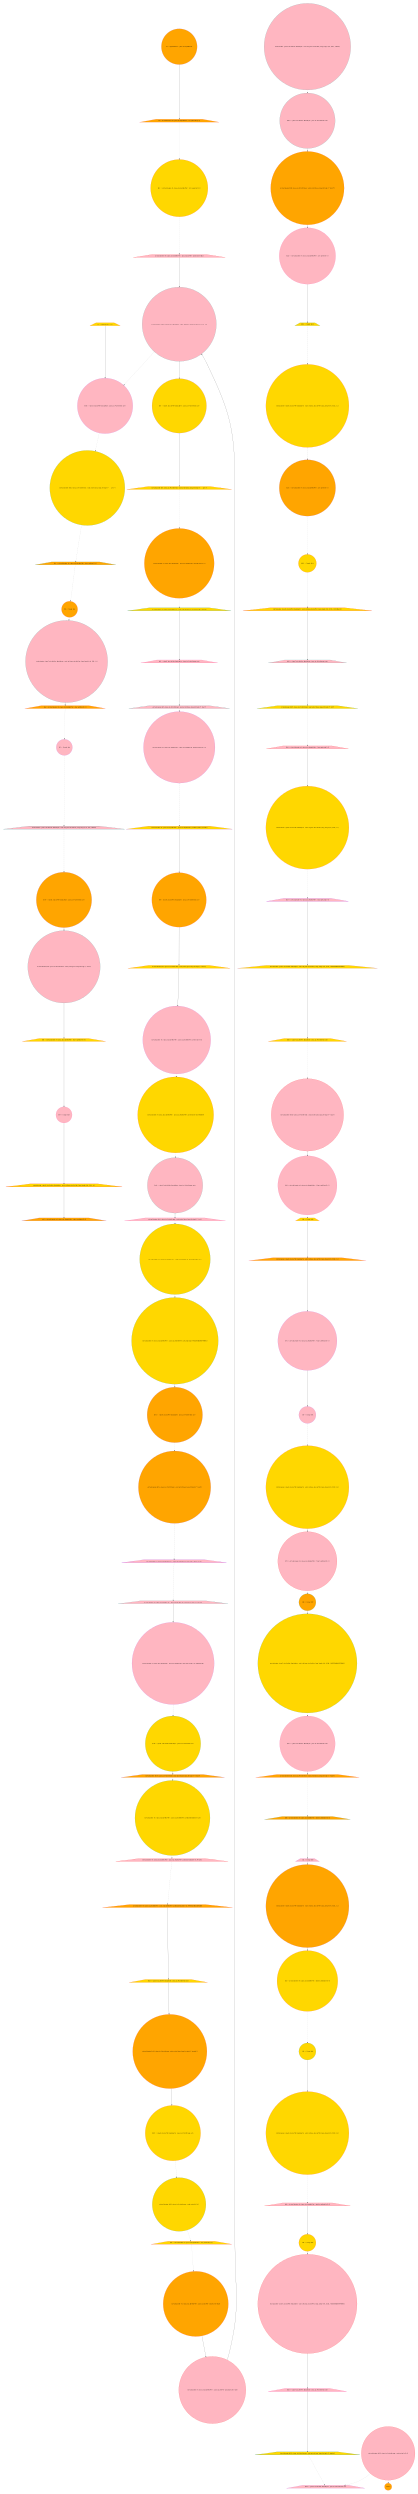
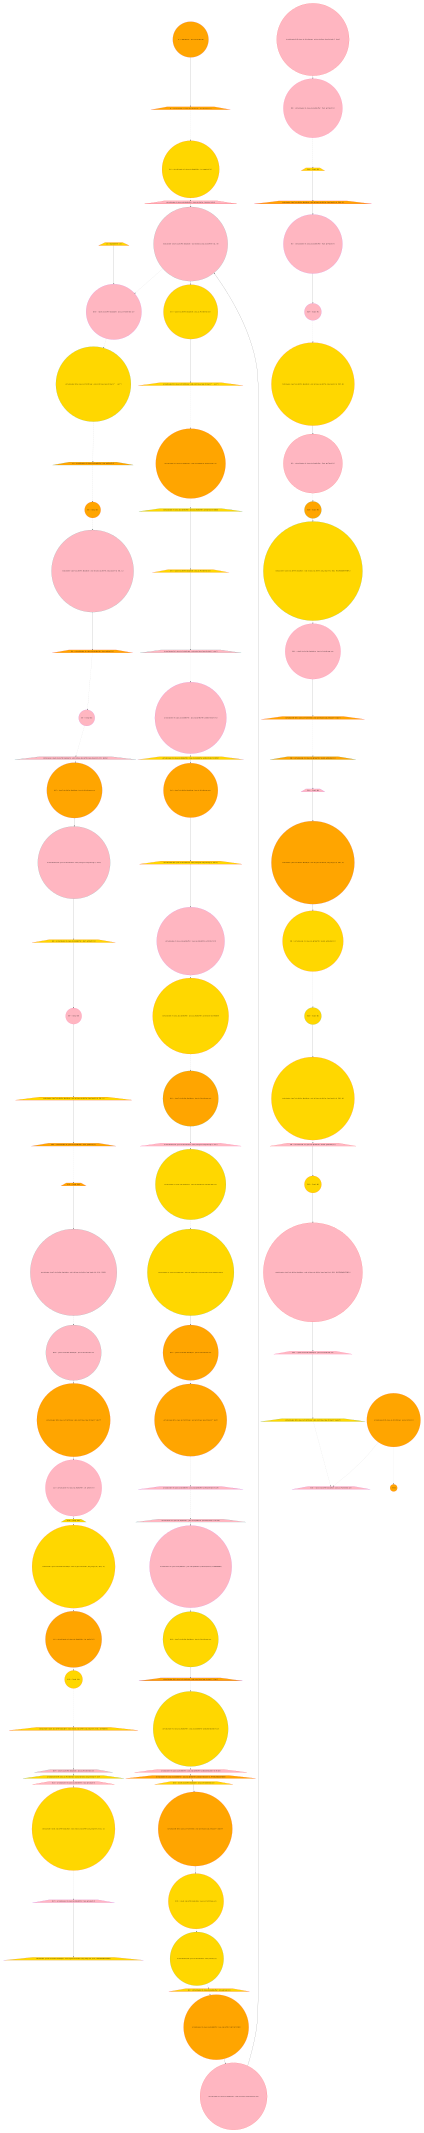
node "$r5 = <javaT.nio.Buffer.BasicByte: java.io.PrintStream out>": fillcolor lightpink -> gold
node "$r30 = <javaT.nio.Buffer.BasicByte: java.io.PrintStream out>": removed
node "$l11 = (long) $s10": added
node "$r11 = <javaT.nio.Buffer.BasicByte: java.io.PrintStream out>": fillcolor lightpink -> orange
node "virtualinvoke $r33.<java.io.PrintStream: void println()>()": fillcolor lightpink -> orange
